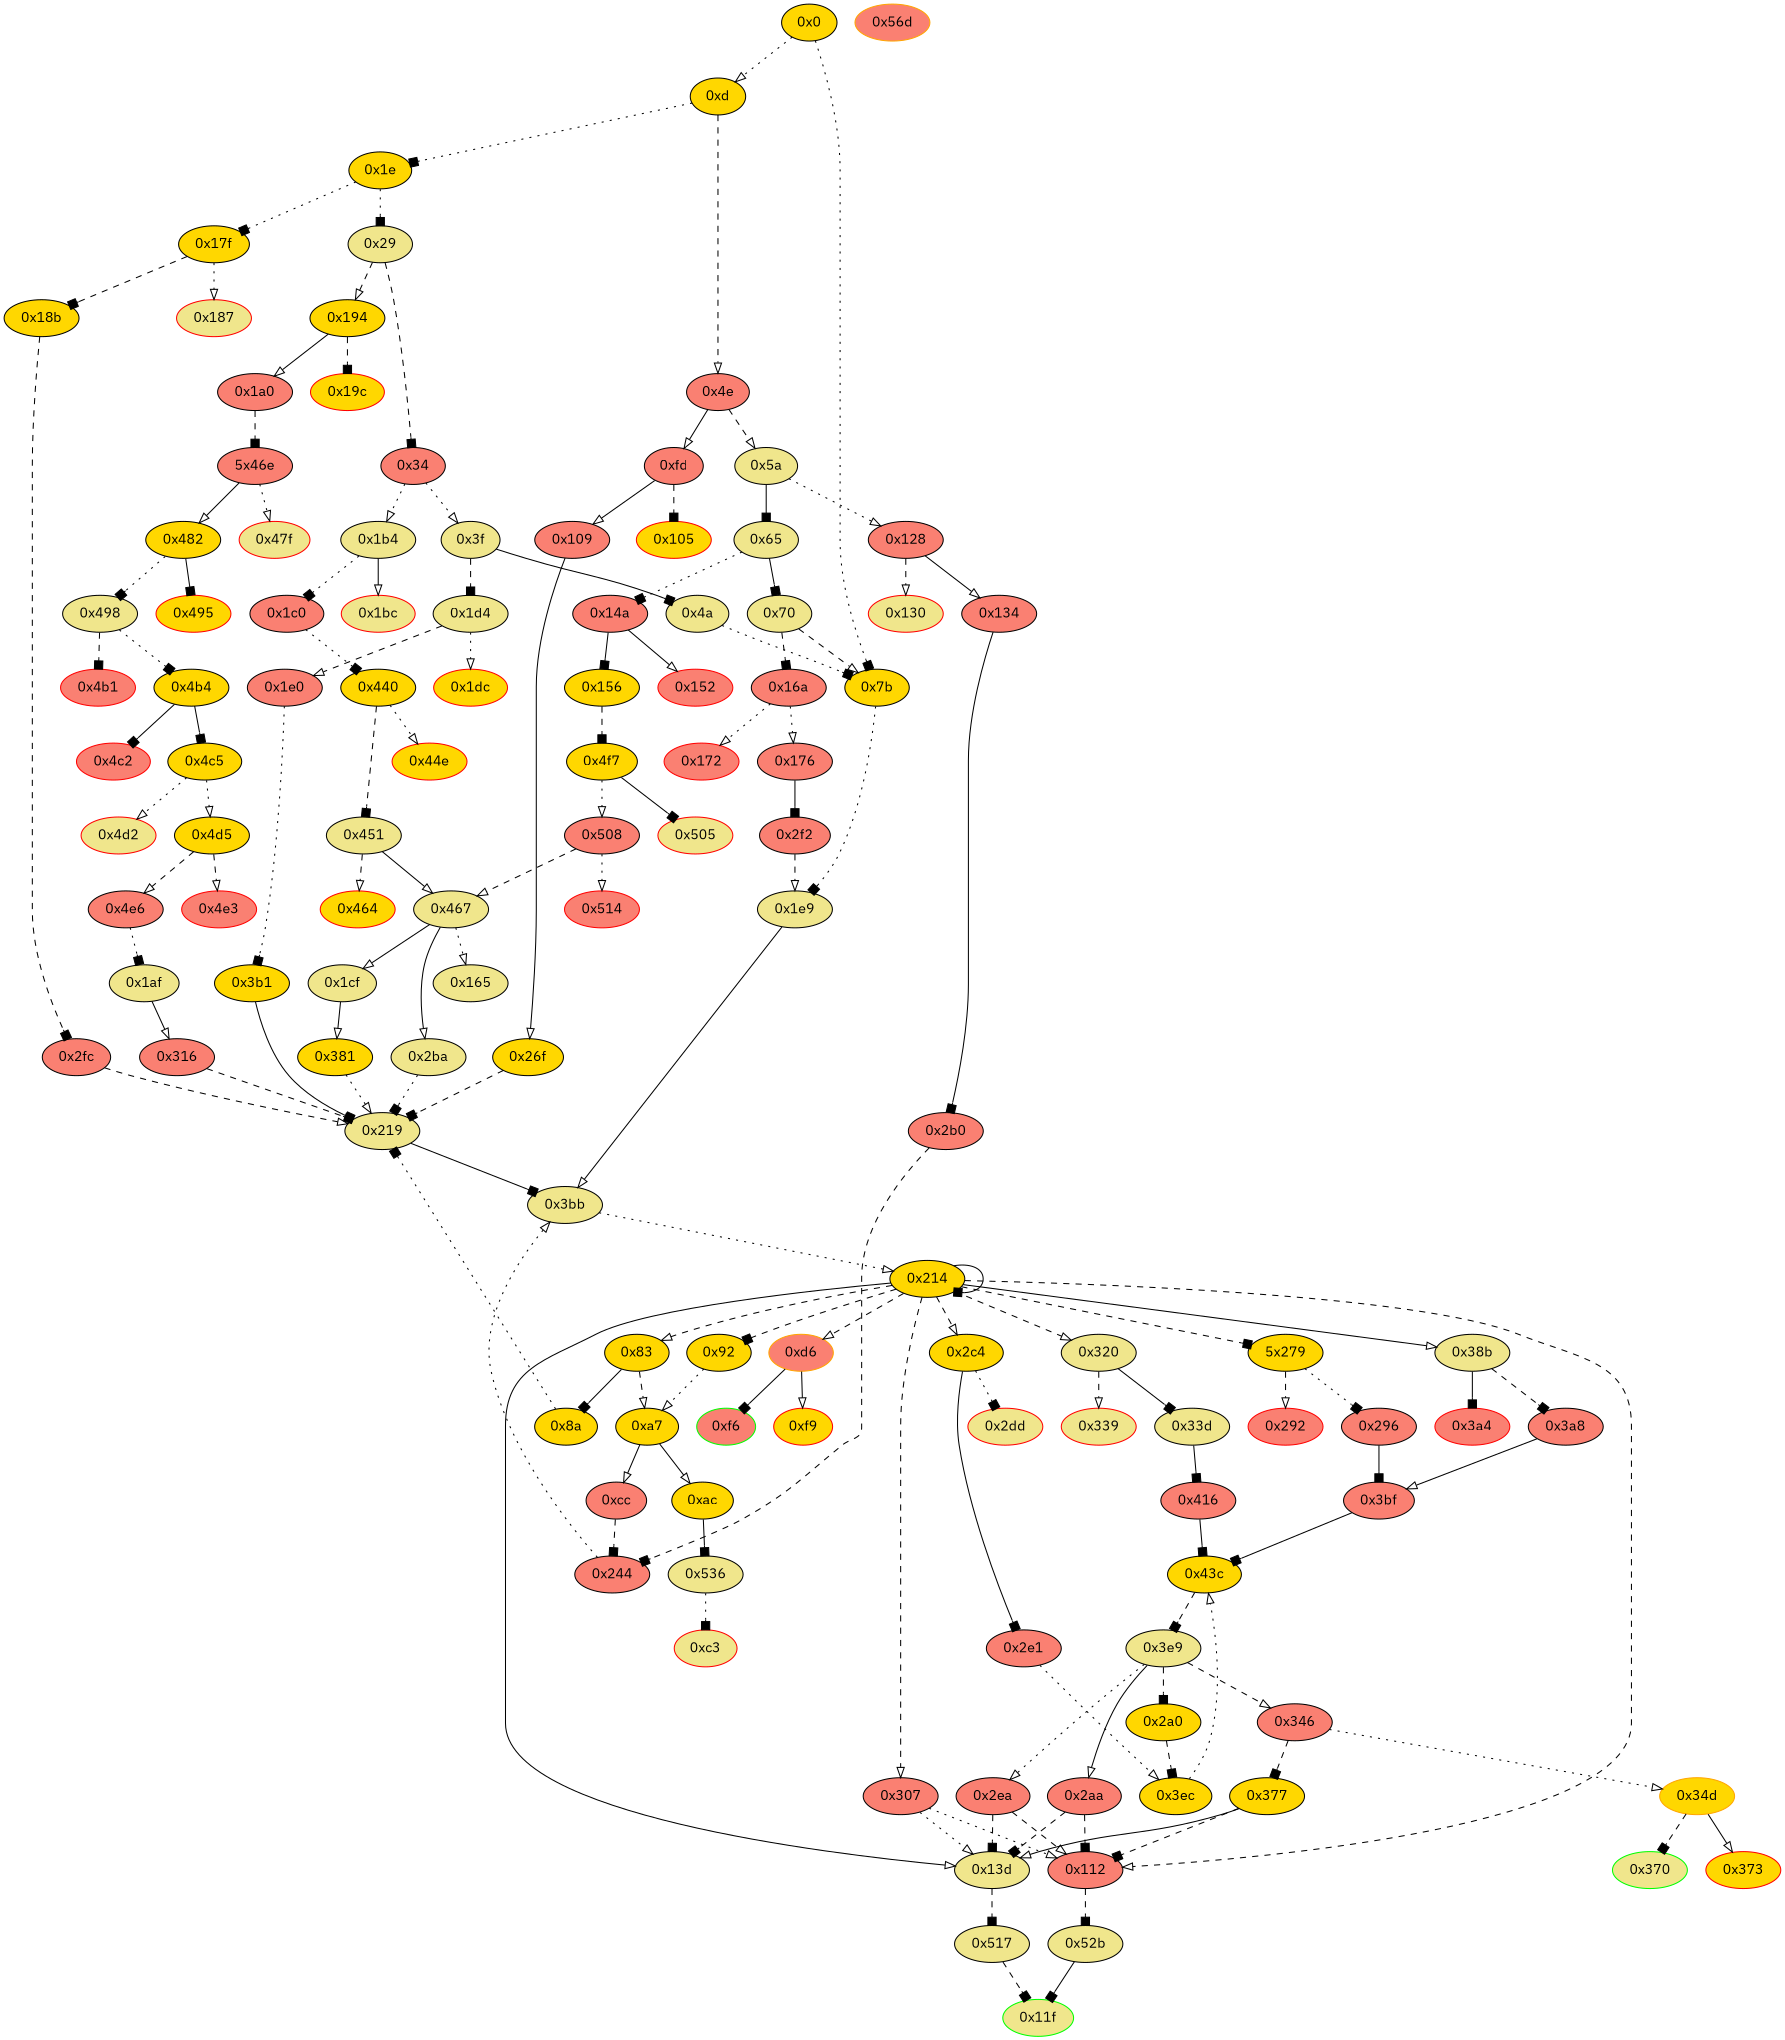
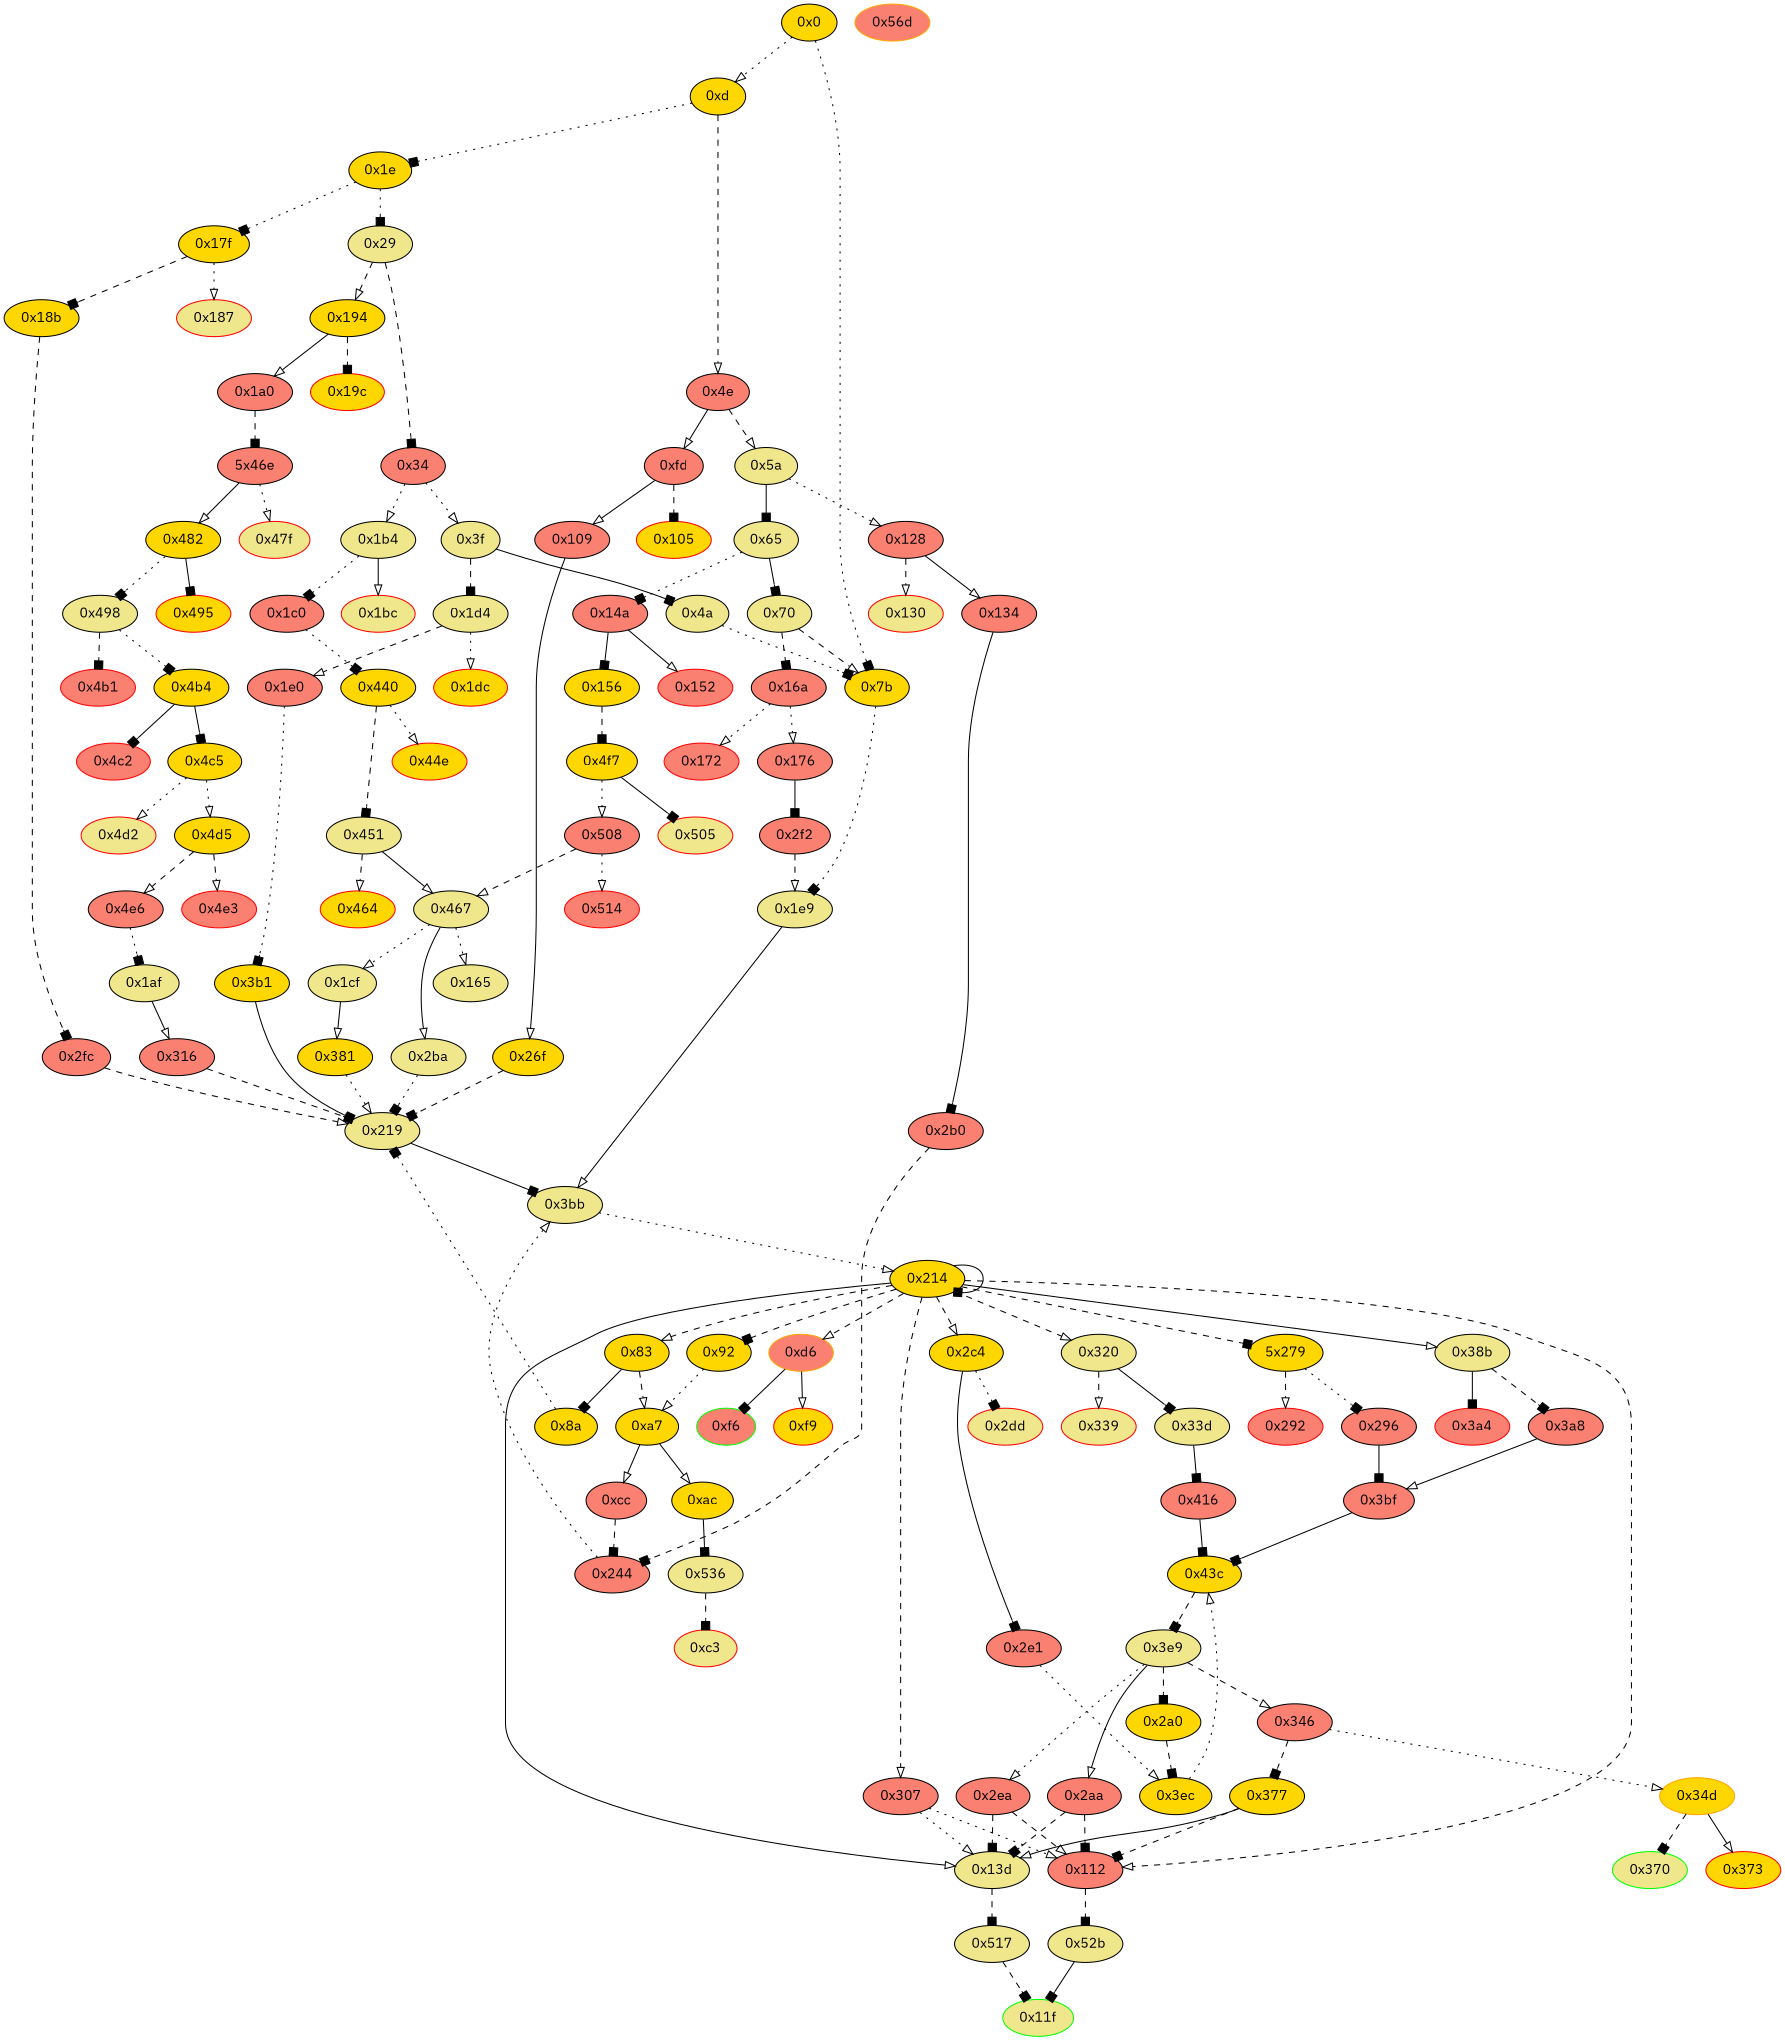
edge "0x467" -> "0x1cf": style solid -> dotted
edge "0x536" -> "0xc3": style dotted -> dashed
